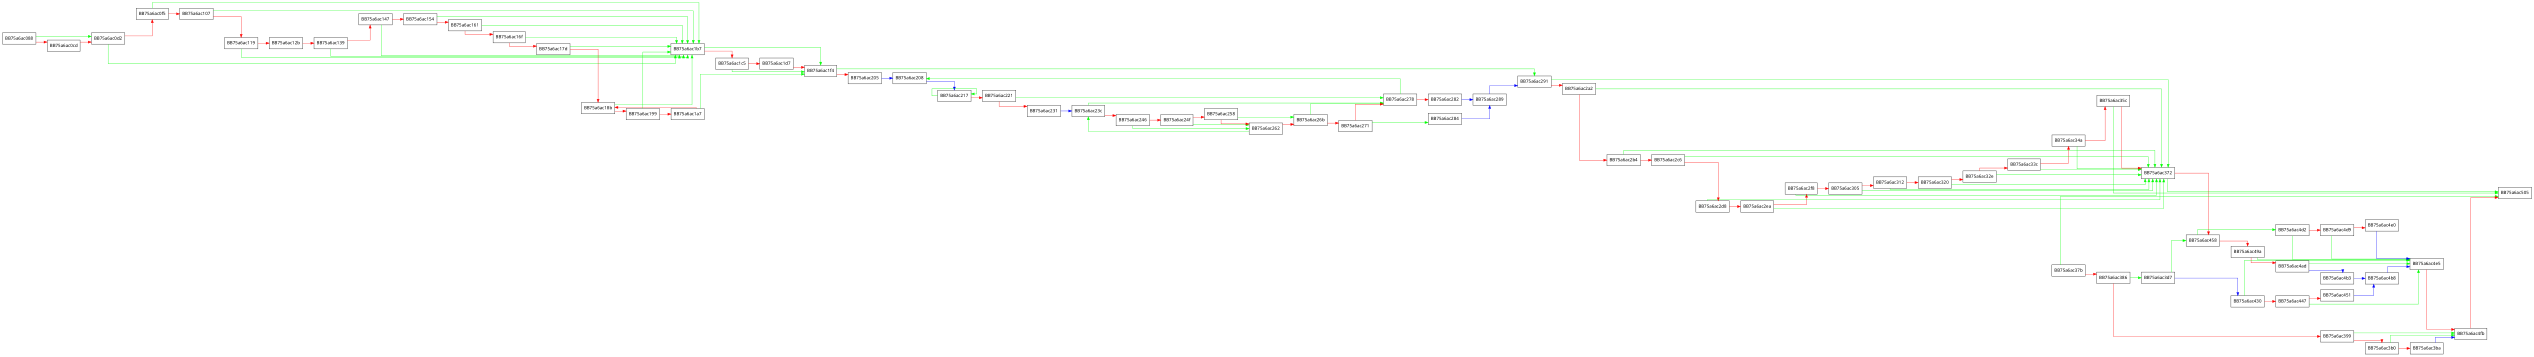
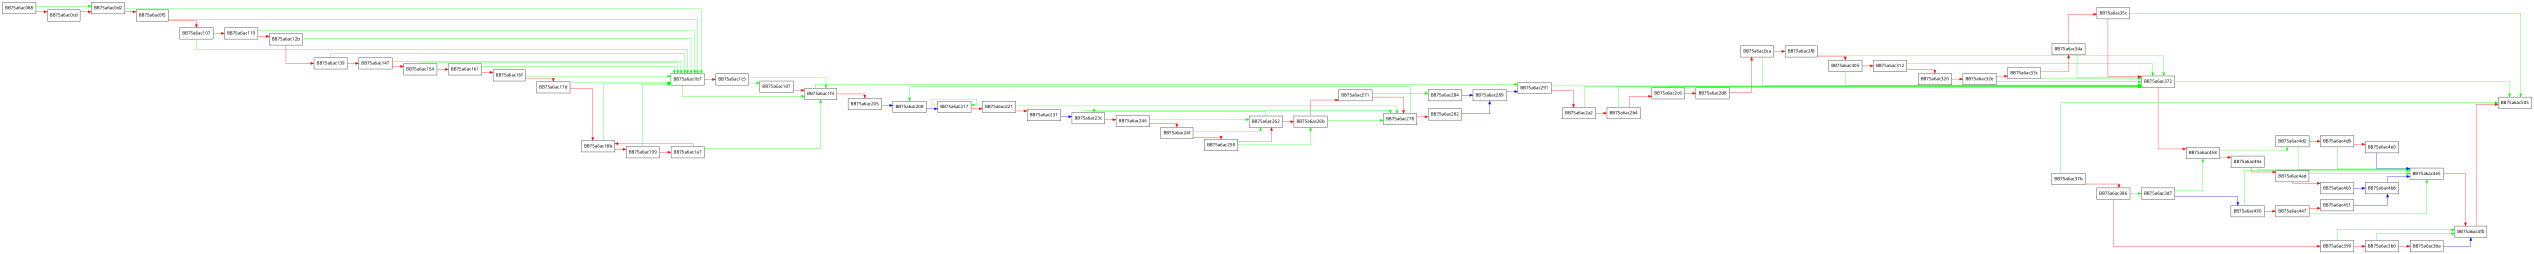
edge "BB75a6ac12b" -> "BB75a6ac1b7": added
edge "BB75a6ac1c5" -> "BB75a6ac1d7": color red -> green
edge "BB75a6ac4ad" -> "BB75a6ac4b3": color blue -> red
